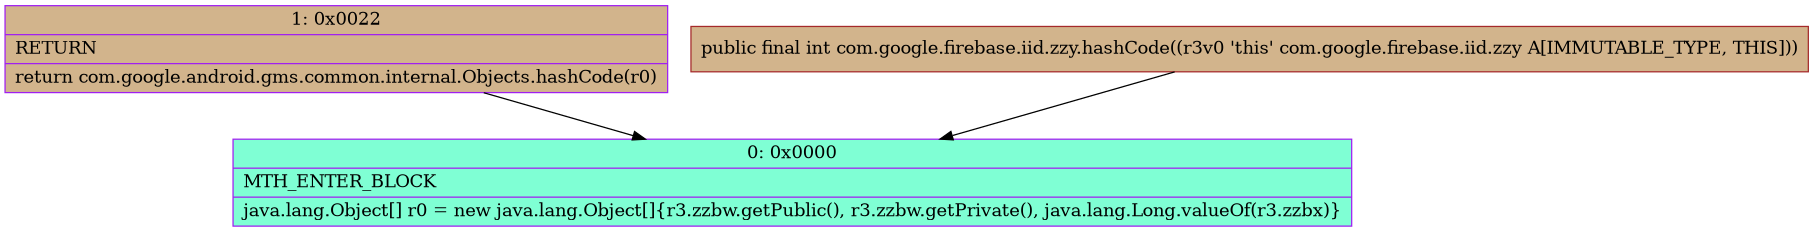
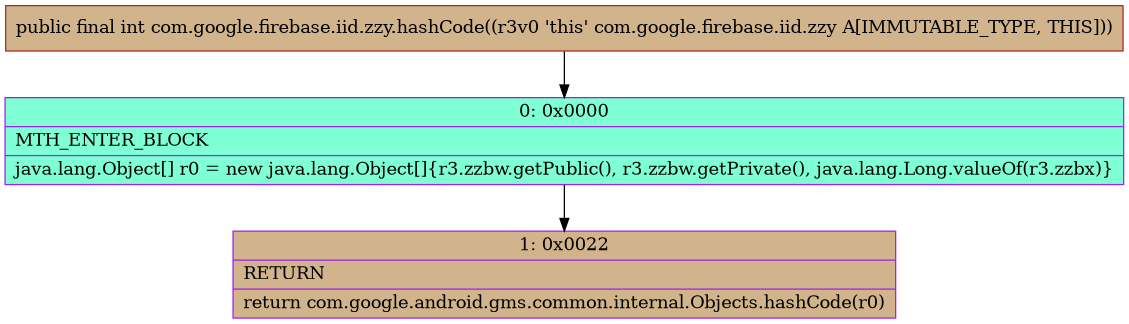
edge "1: 0x0022" -> "0: 0x0000": reversed
